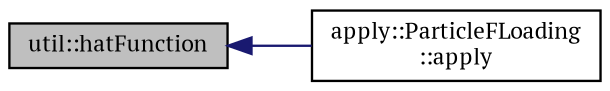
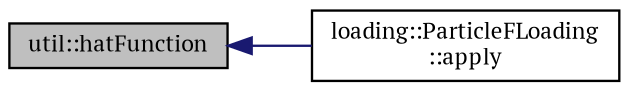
node "apply::ParticleFLoading ::apply": label "apply::ParticleFLoading ::apply" -> "loading::ParticleFLoading ::apply"
